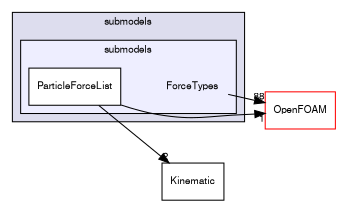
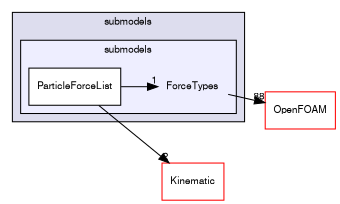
edge "ParticleForceList" -> "OpenFOAM": now "ParticleForceList" -> "ForceTypes"
node "Kinematic": color black -> red
